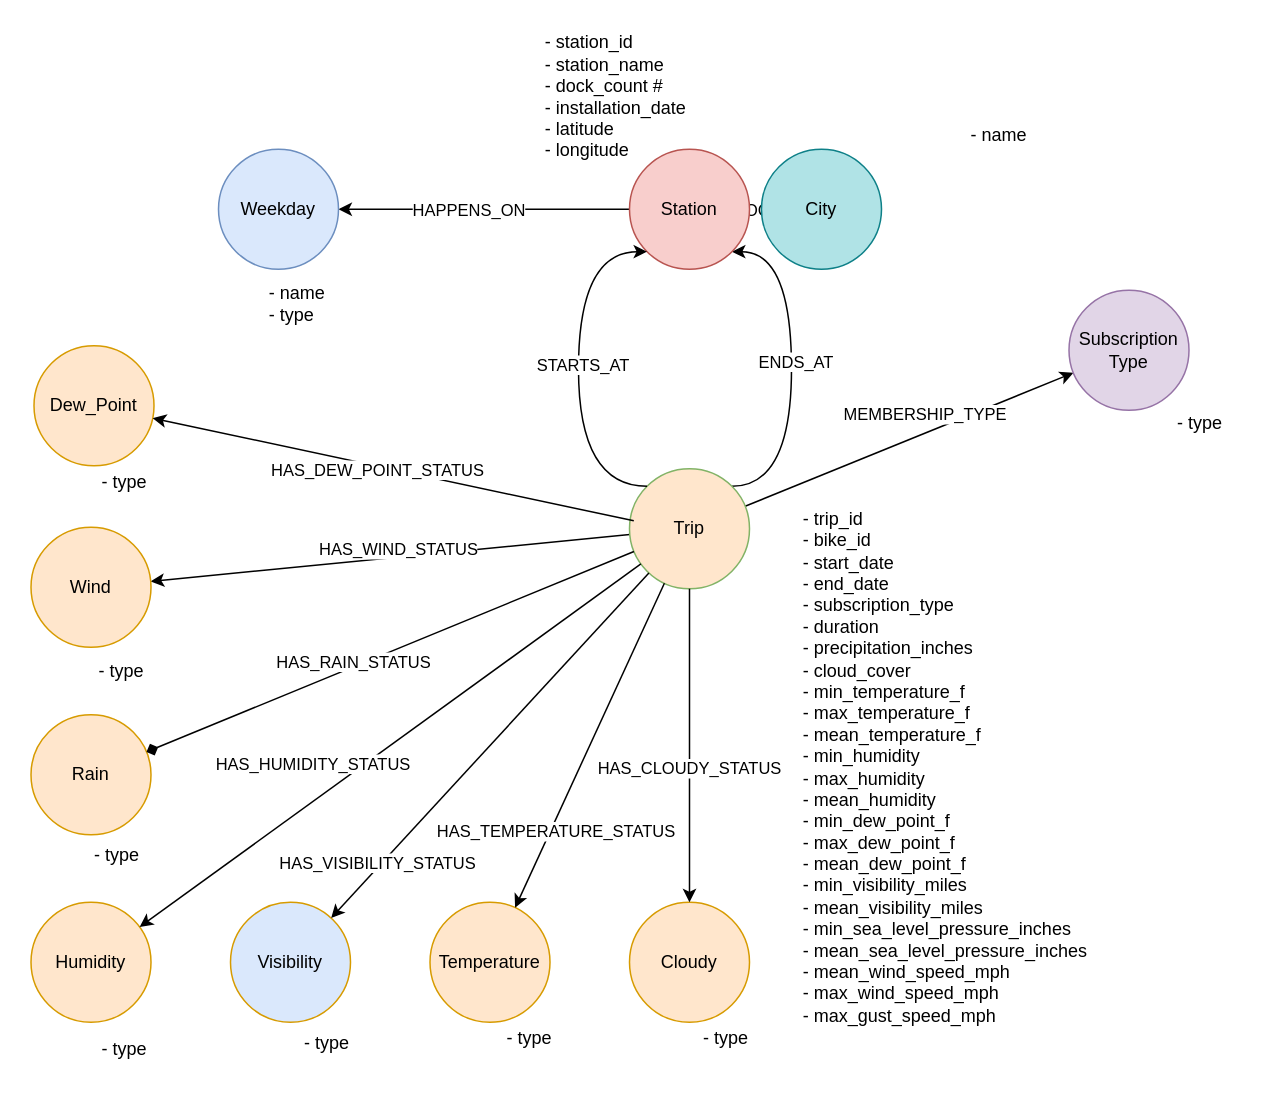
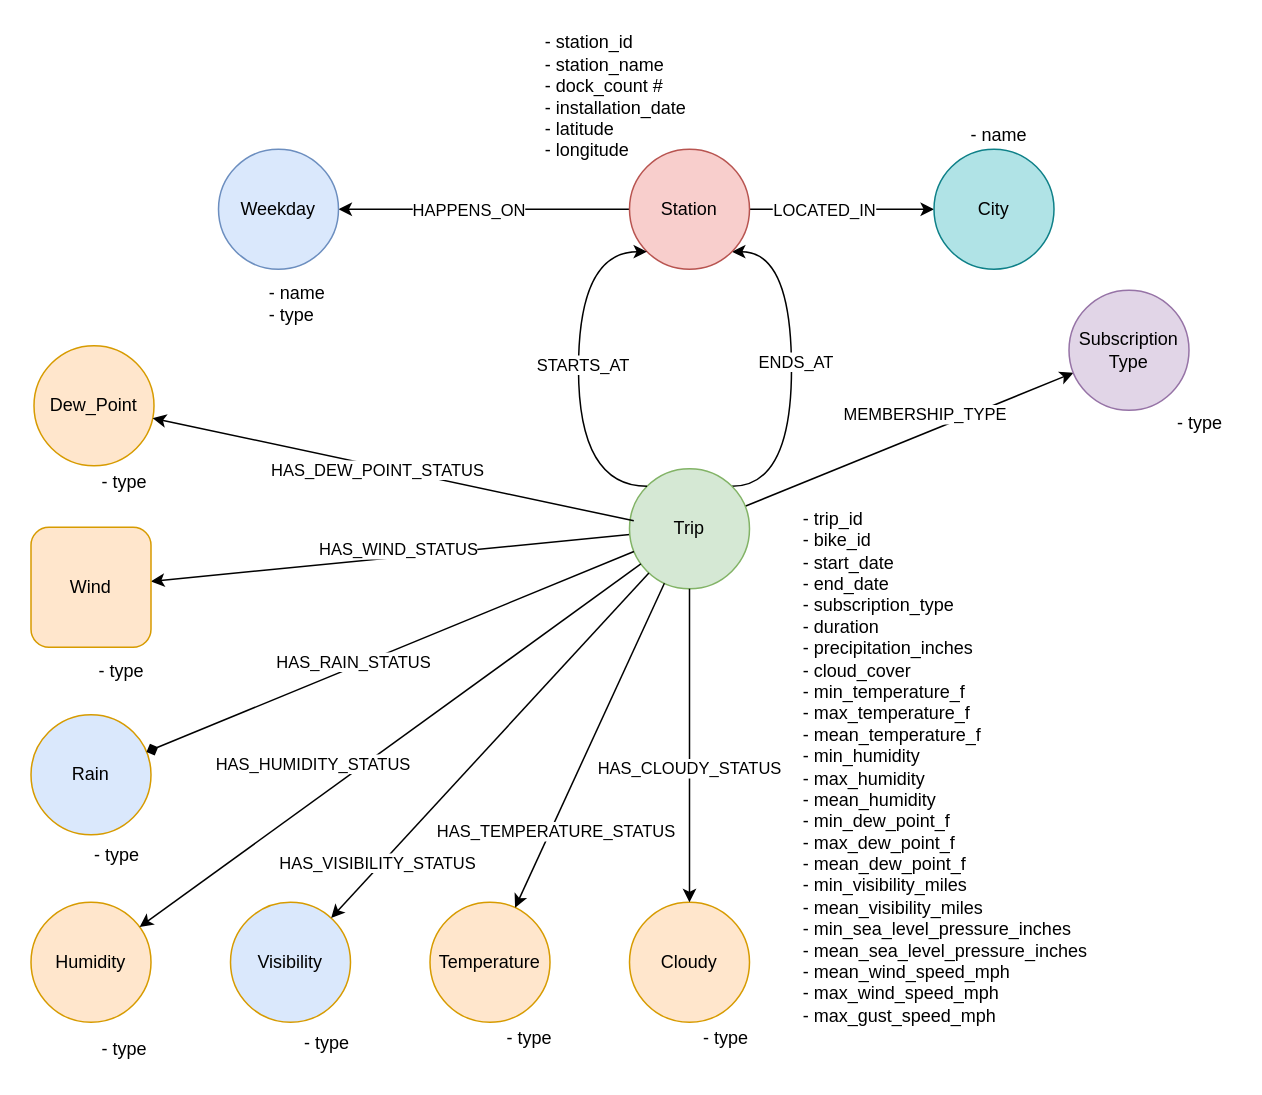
node "City": moved (821, 209) -> (994, 209)
node "Trip": fillcolor #ffe6cc -> #d5e8d4
node "Wind": shape ellipse -> rounded rectangle
node "Rain": fillcolor #ffe6cc -> #dae8fc
